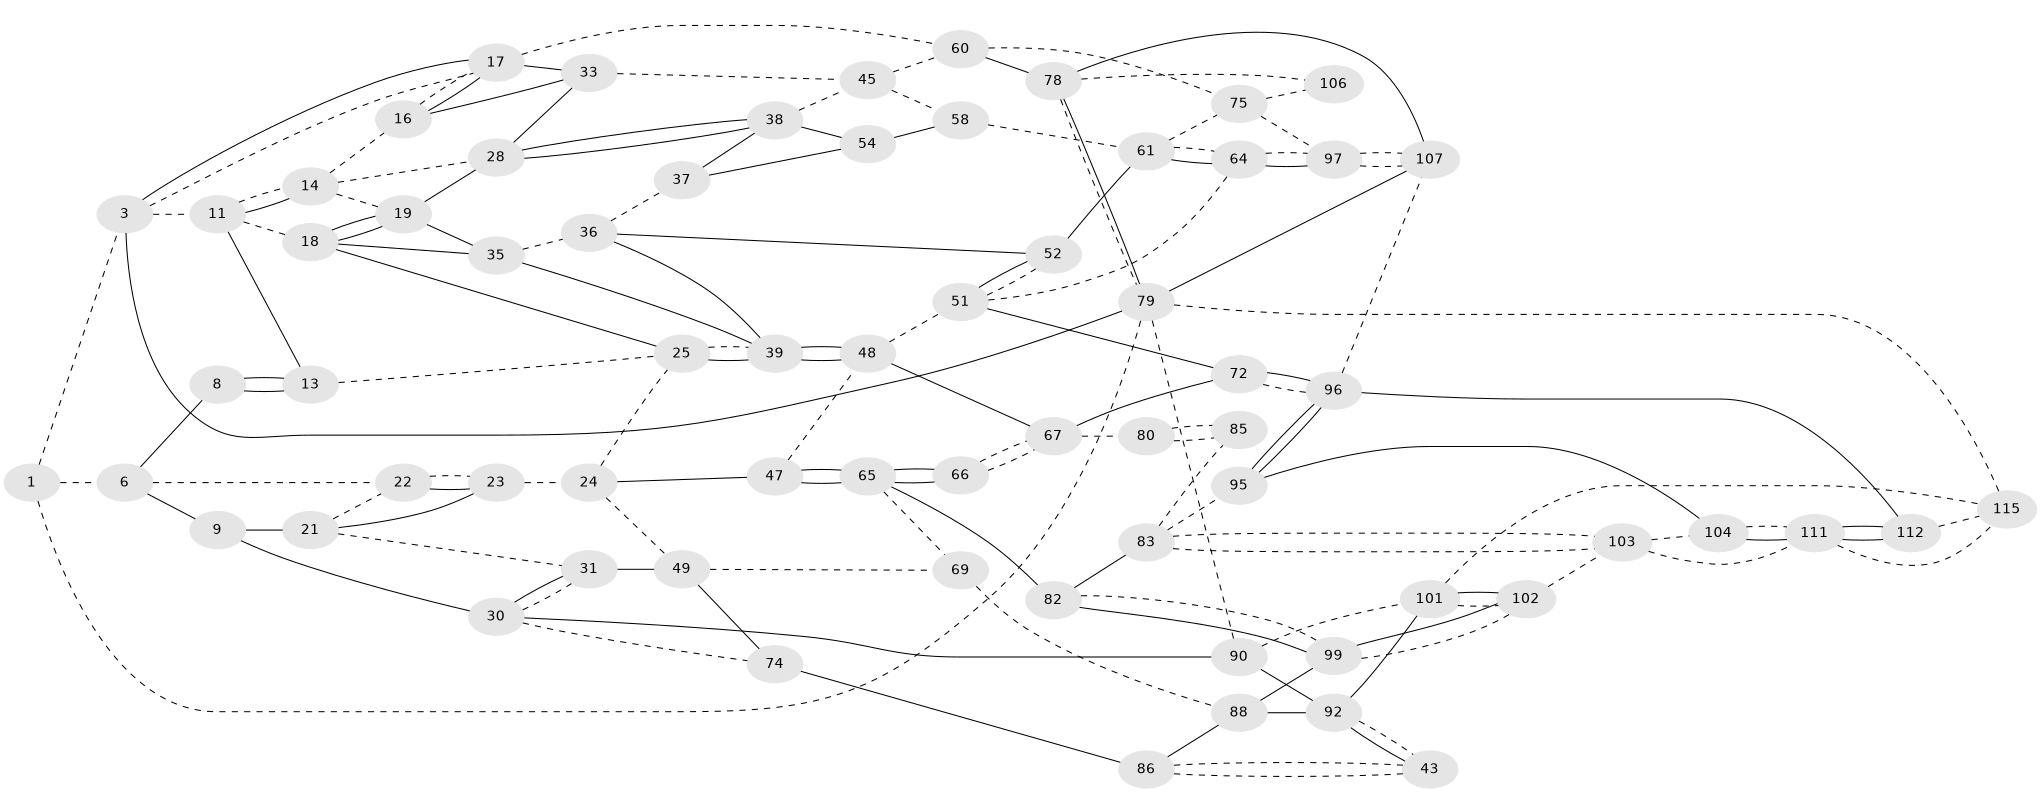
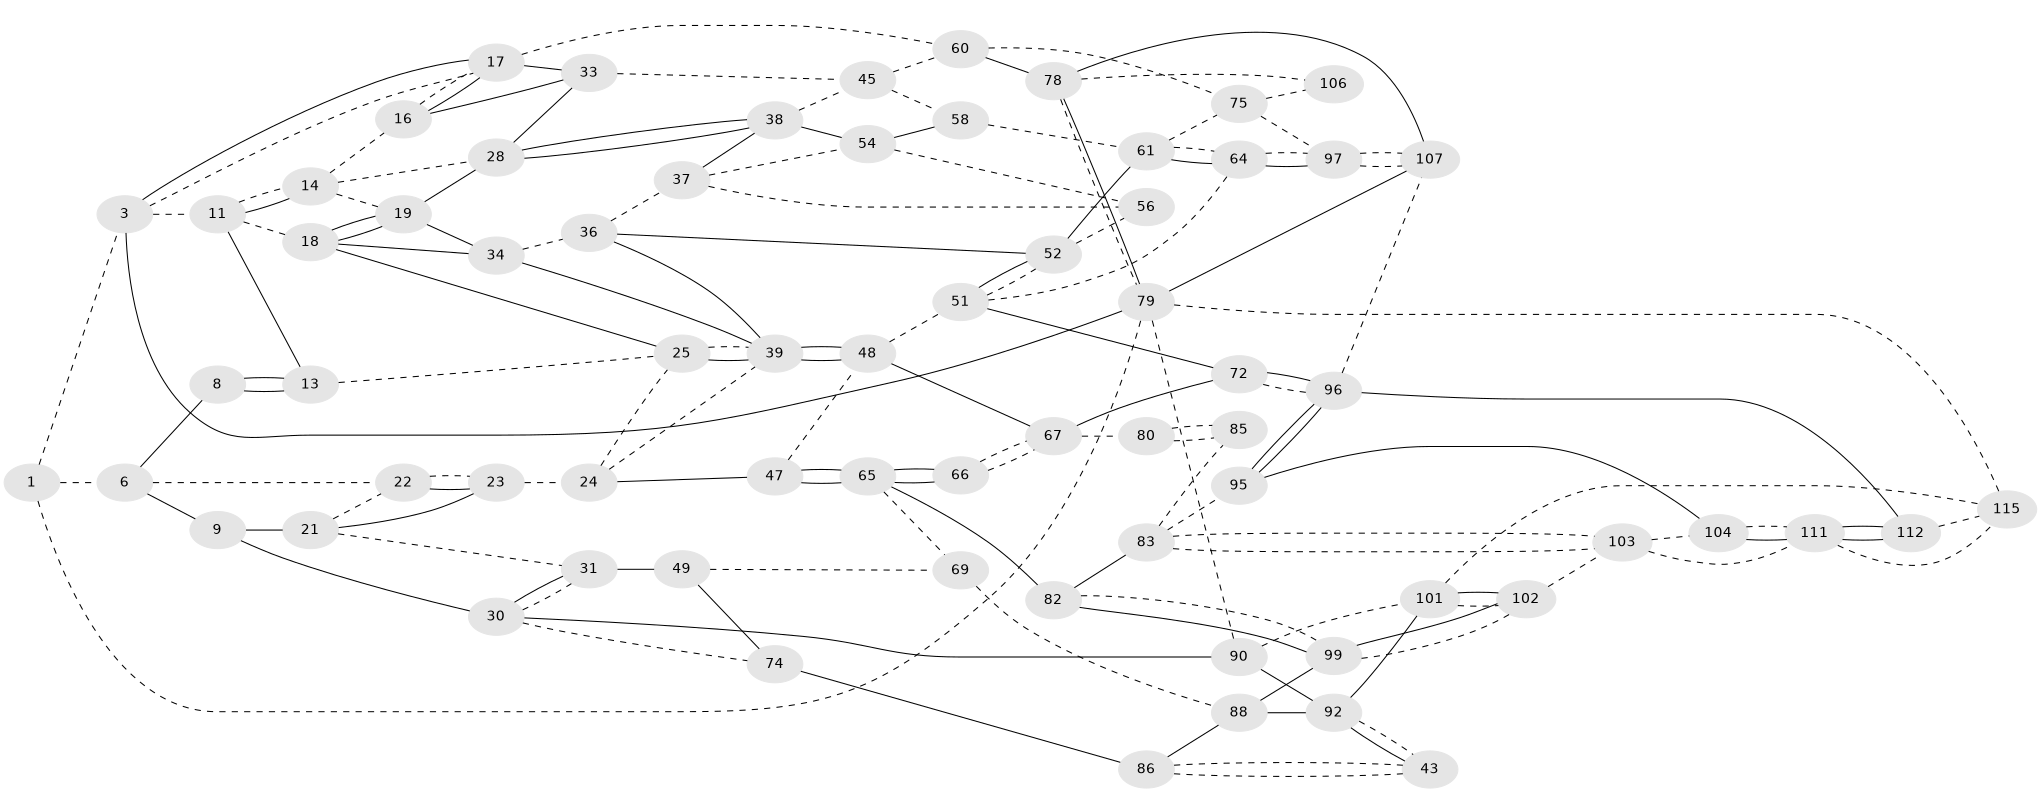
edge "54" -- "37": style solid -> dashed
node "56": added
node "35": label "35" -> "34"
edge "24" -- "49": now "24" -- "39"
